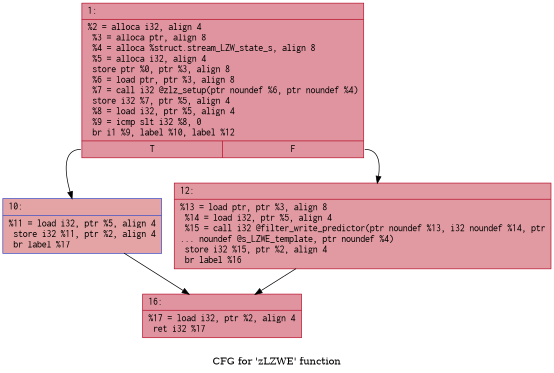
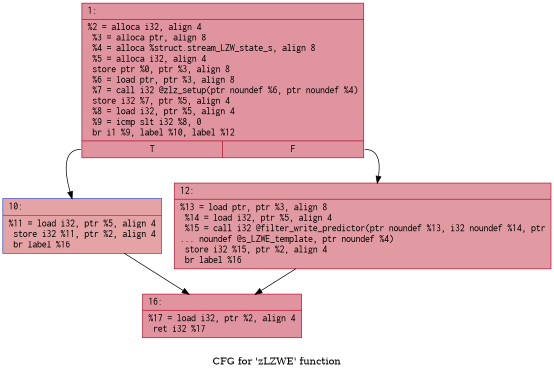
node "10:": text "br label %17" -> "br label %16"
